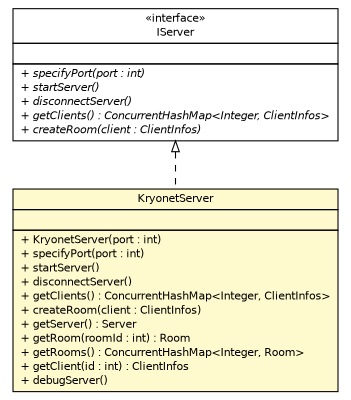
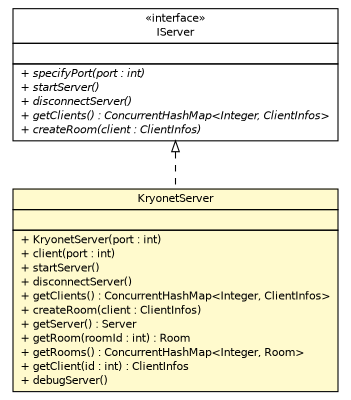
node "KryonetServer": text "+ specifyPort(port : int)" -> "+ client(port : int)"
